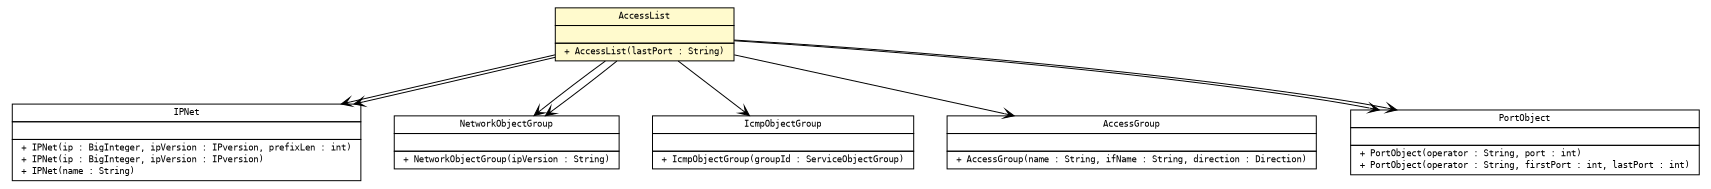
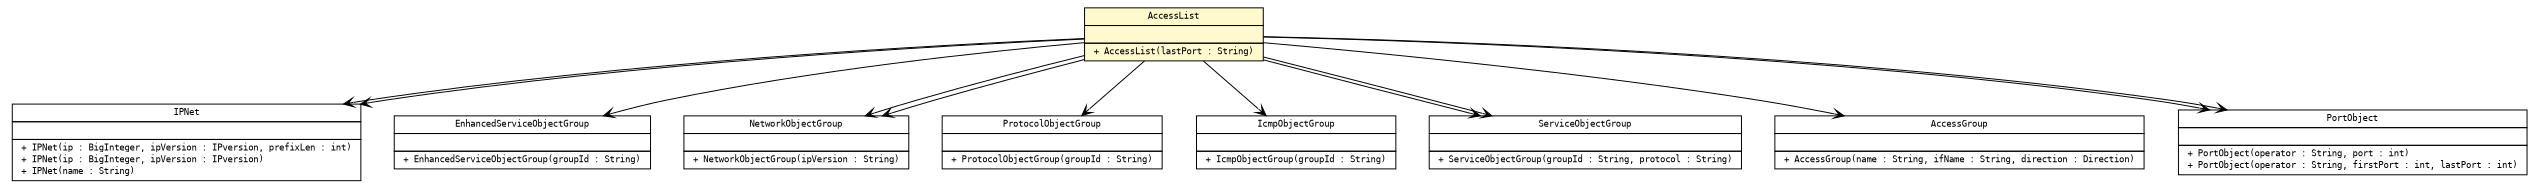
node "EnhancedServiceObjectGroup": added
node "ProtocolObjectGroup": added
node "ServiceObjectGroup": added
node "IcmpObjectGroup": text "+ IcmpObjectGroup(groupId : ServiceObjectGroup)" -> "+ IcmpObjectGroup(groupId : String)"
